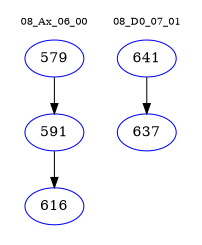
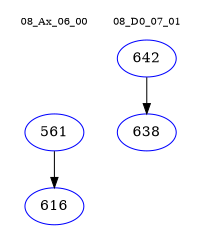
node "579": removed
node "641": label "641" -> "642"
node "591": label "591" -> "561"
node "637": label "637" -> "638"
